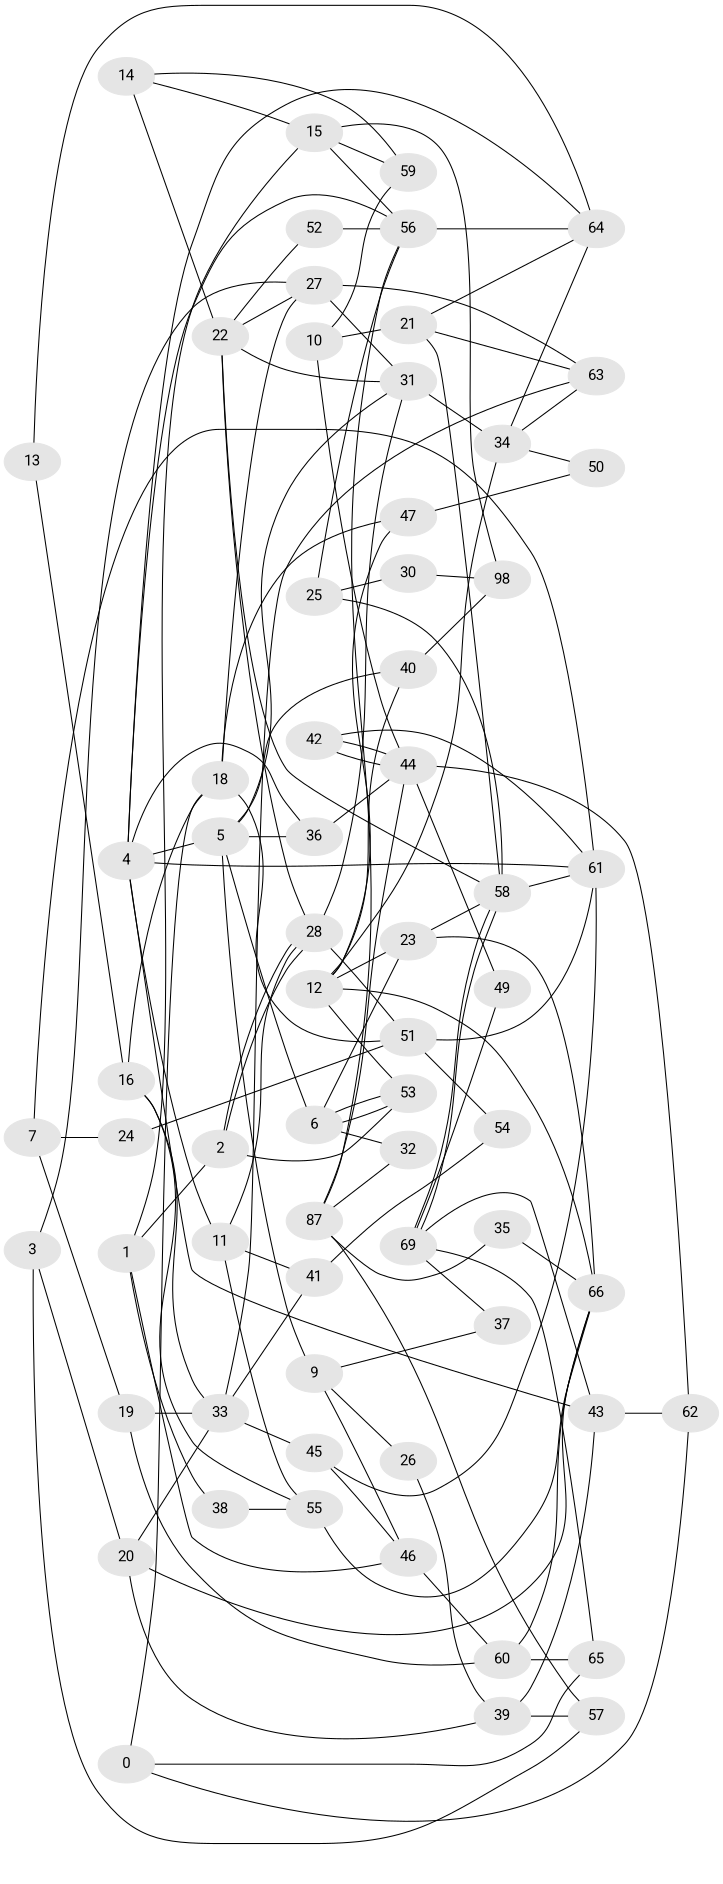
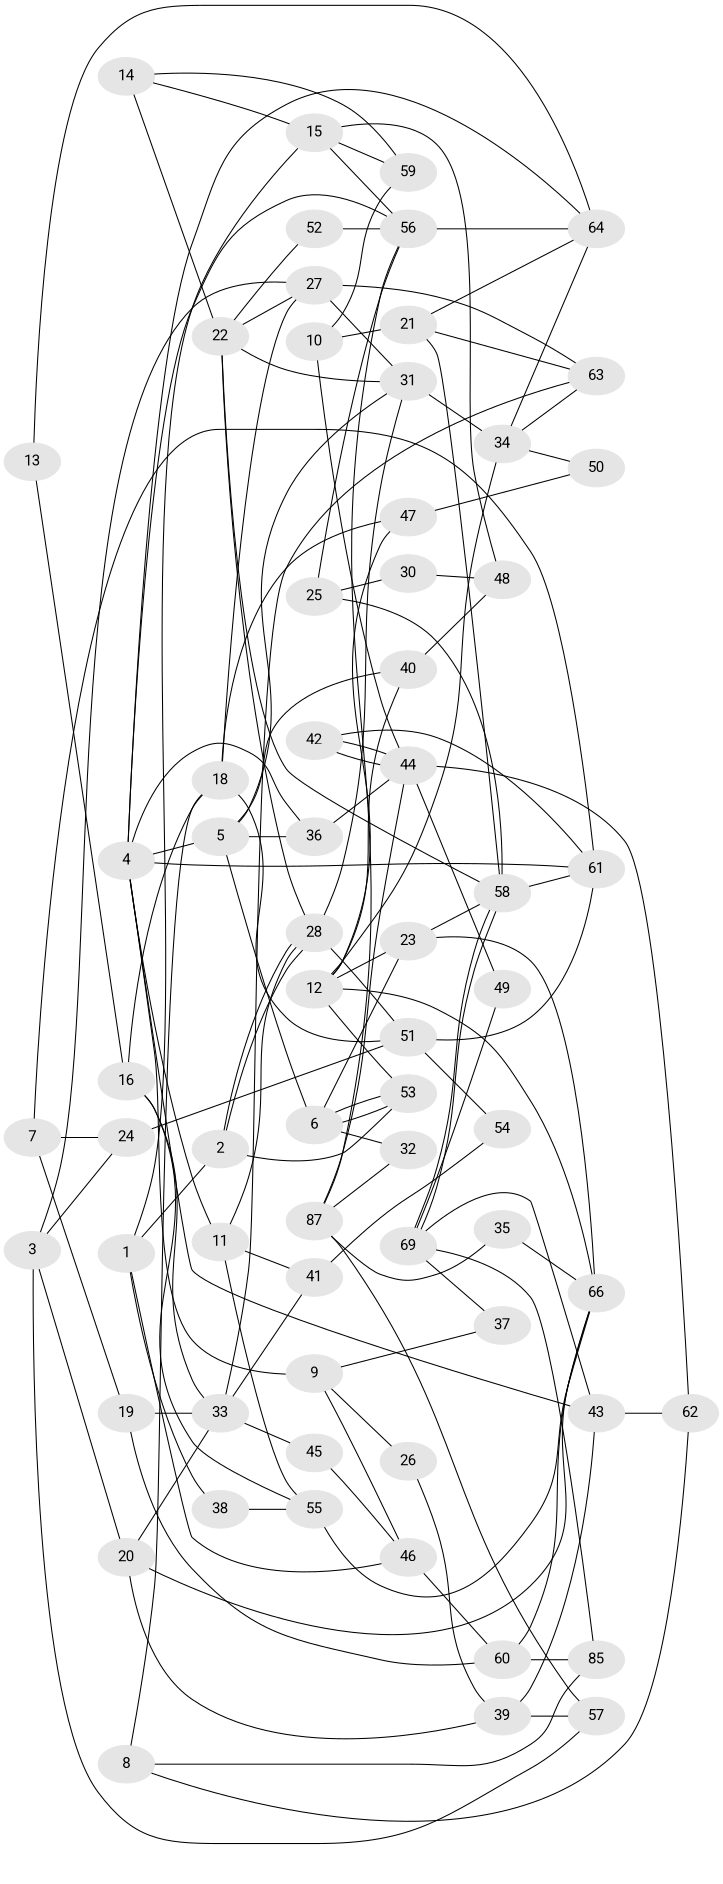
node "98": label "98" -> "48"
edge "5" -- "9": now "4" -- "9"
edge "24" -- "3": added
edge "61" -- "45": removed
node "65": label "65" -> "85"
node "0": label "0" -> "8"
